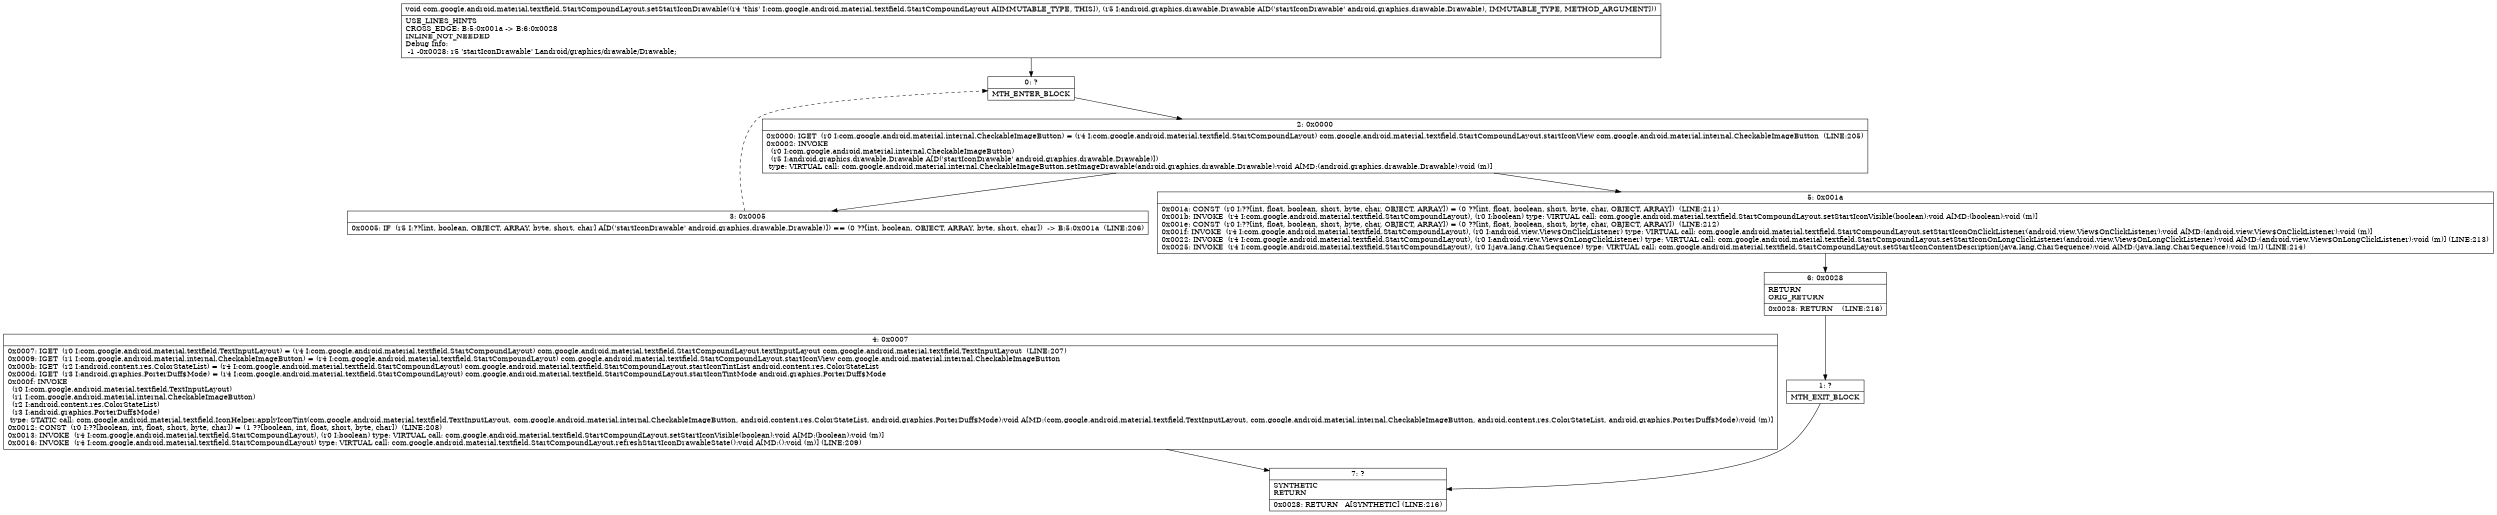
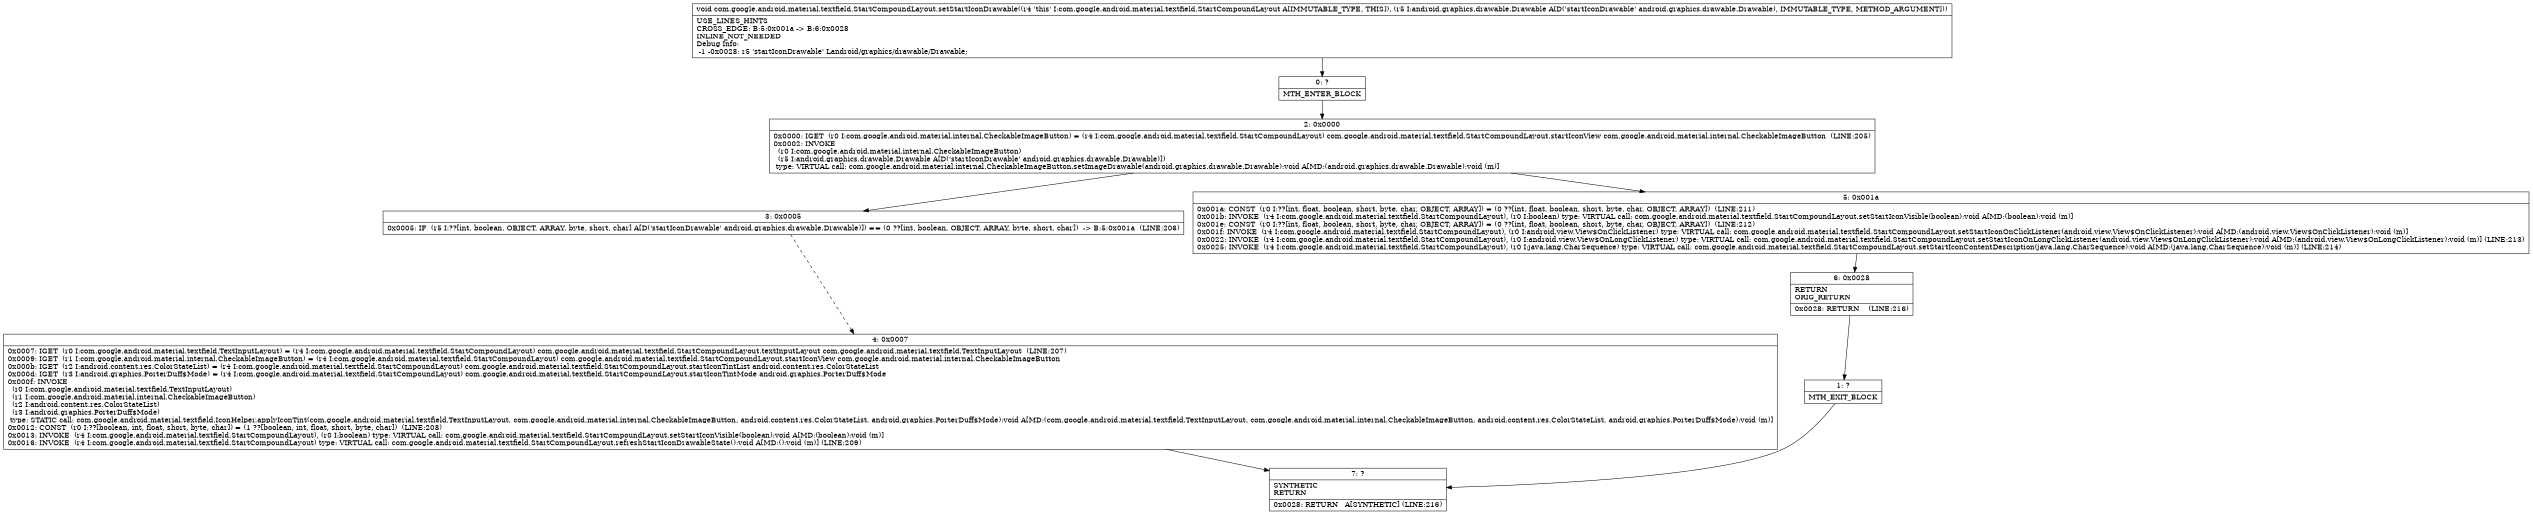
edge "3: 0x0005" -> "0: ?": now "3: 0x0005" -> "4: 0x0007"
